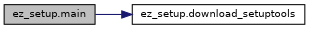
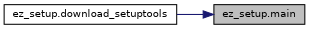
edge "ez_setup.main" -> "ez_setup.download_setuptools": reversed
